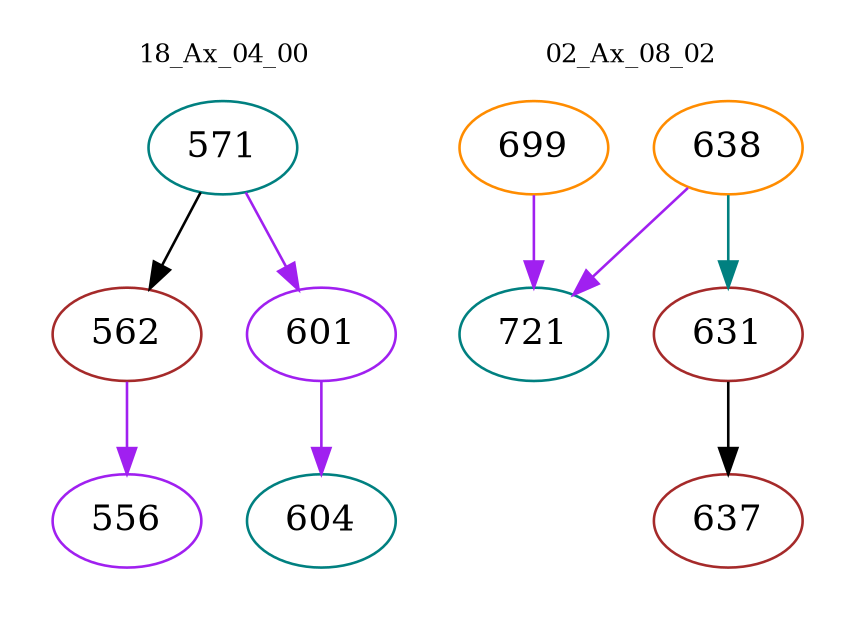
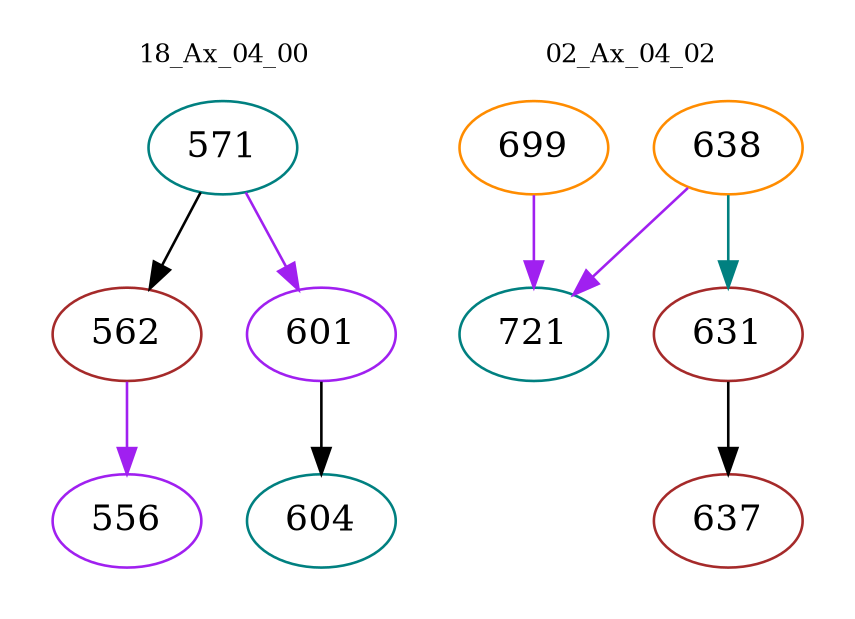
cluster "02_Ax_08_02": label "02_Ax_08_02" -> "02_Ax_04_02"
edge "601" -> "604": color purple -> black
